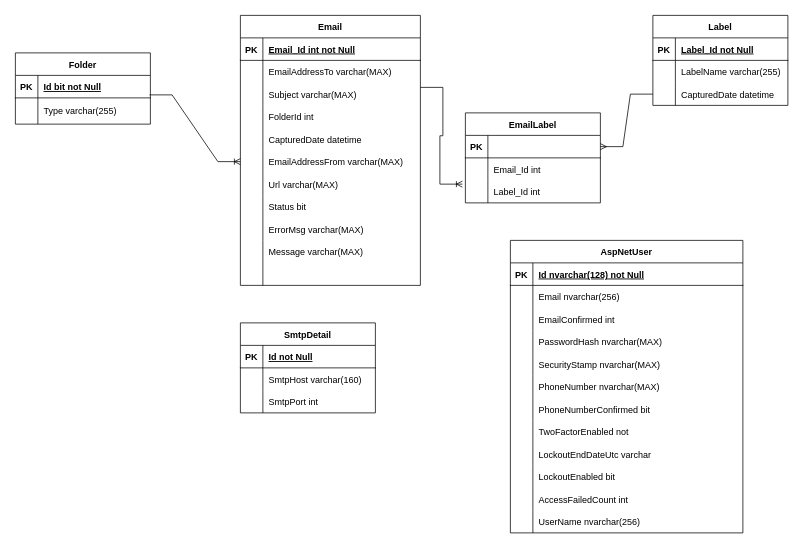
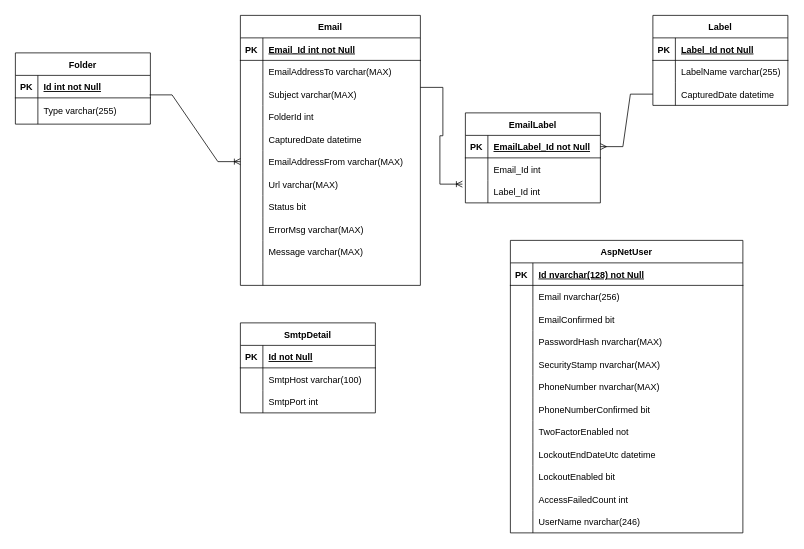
node "Id bit not Null": label "Id bit not Null" -> "Id int not Null"
node "EmailLabel_Id not Null": added
node "EmailConfirmed int": label "EmailConfirmed int" -> "EmailConfirmed bit"
node "SmtpHost varchar(160)": label "SmtpHost varchar(160)" -> "SmtpHost varchar(100)"
node "LockoutEndDateUtc varchar": label "LockoutEndDateUtc varchar" -> "LockoutEndDateUtc datetime"
node "UserName nvarchar(256)": label "UserName nvarchar(256)" -> "UserName nvarchar(246)"
